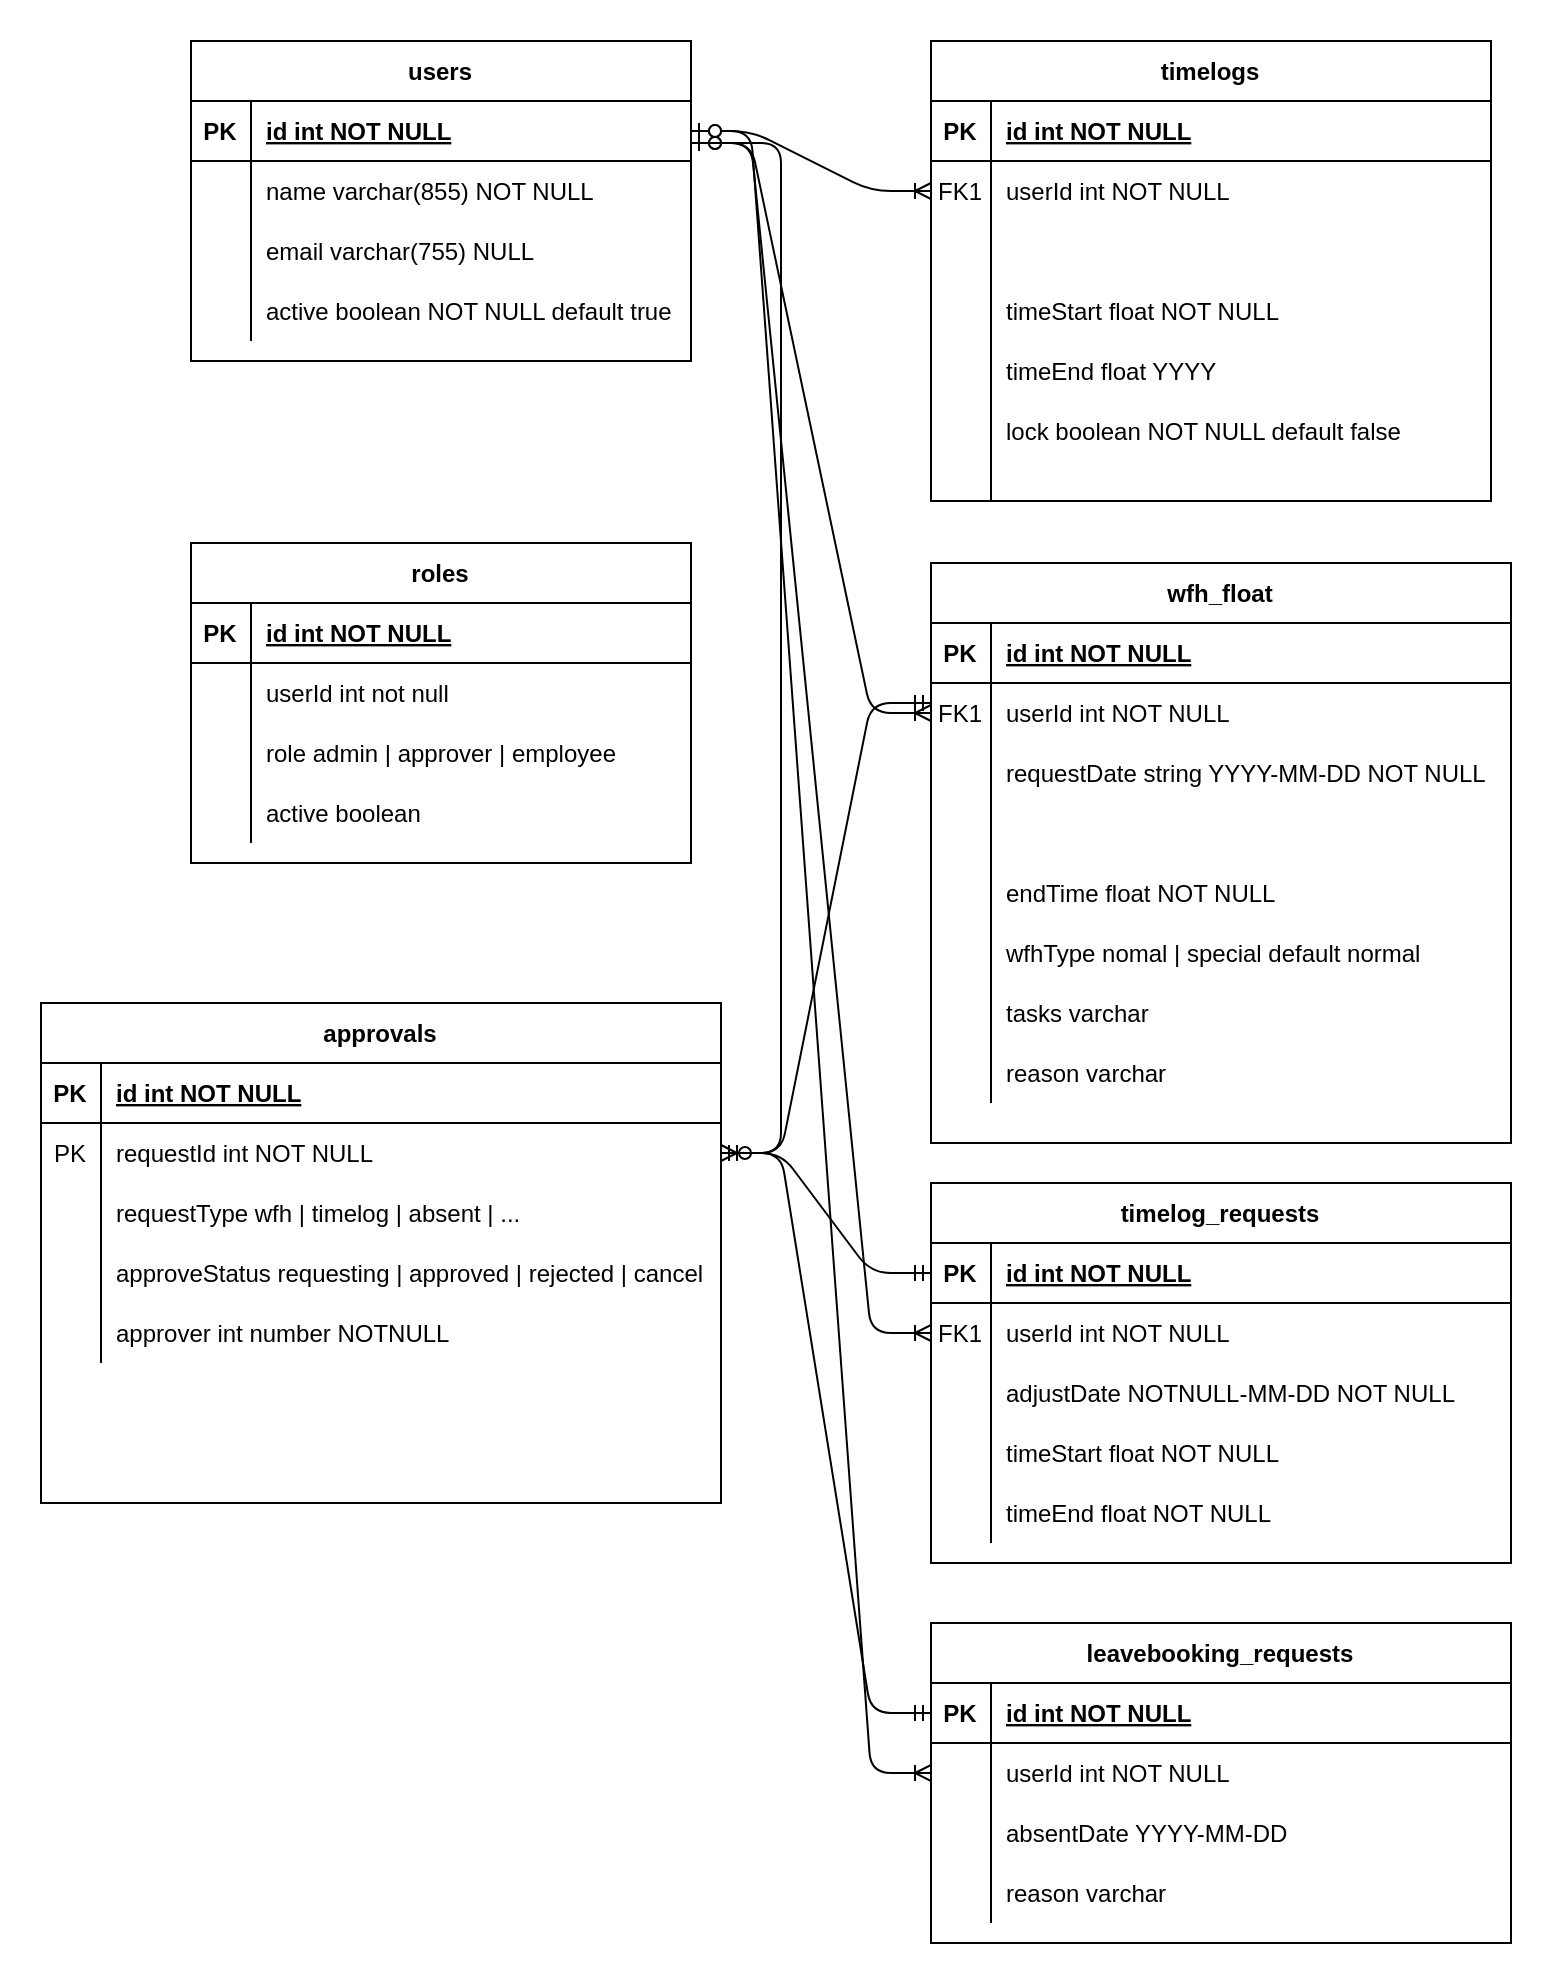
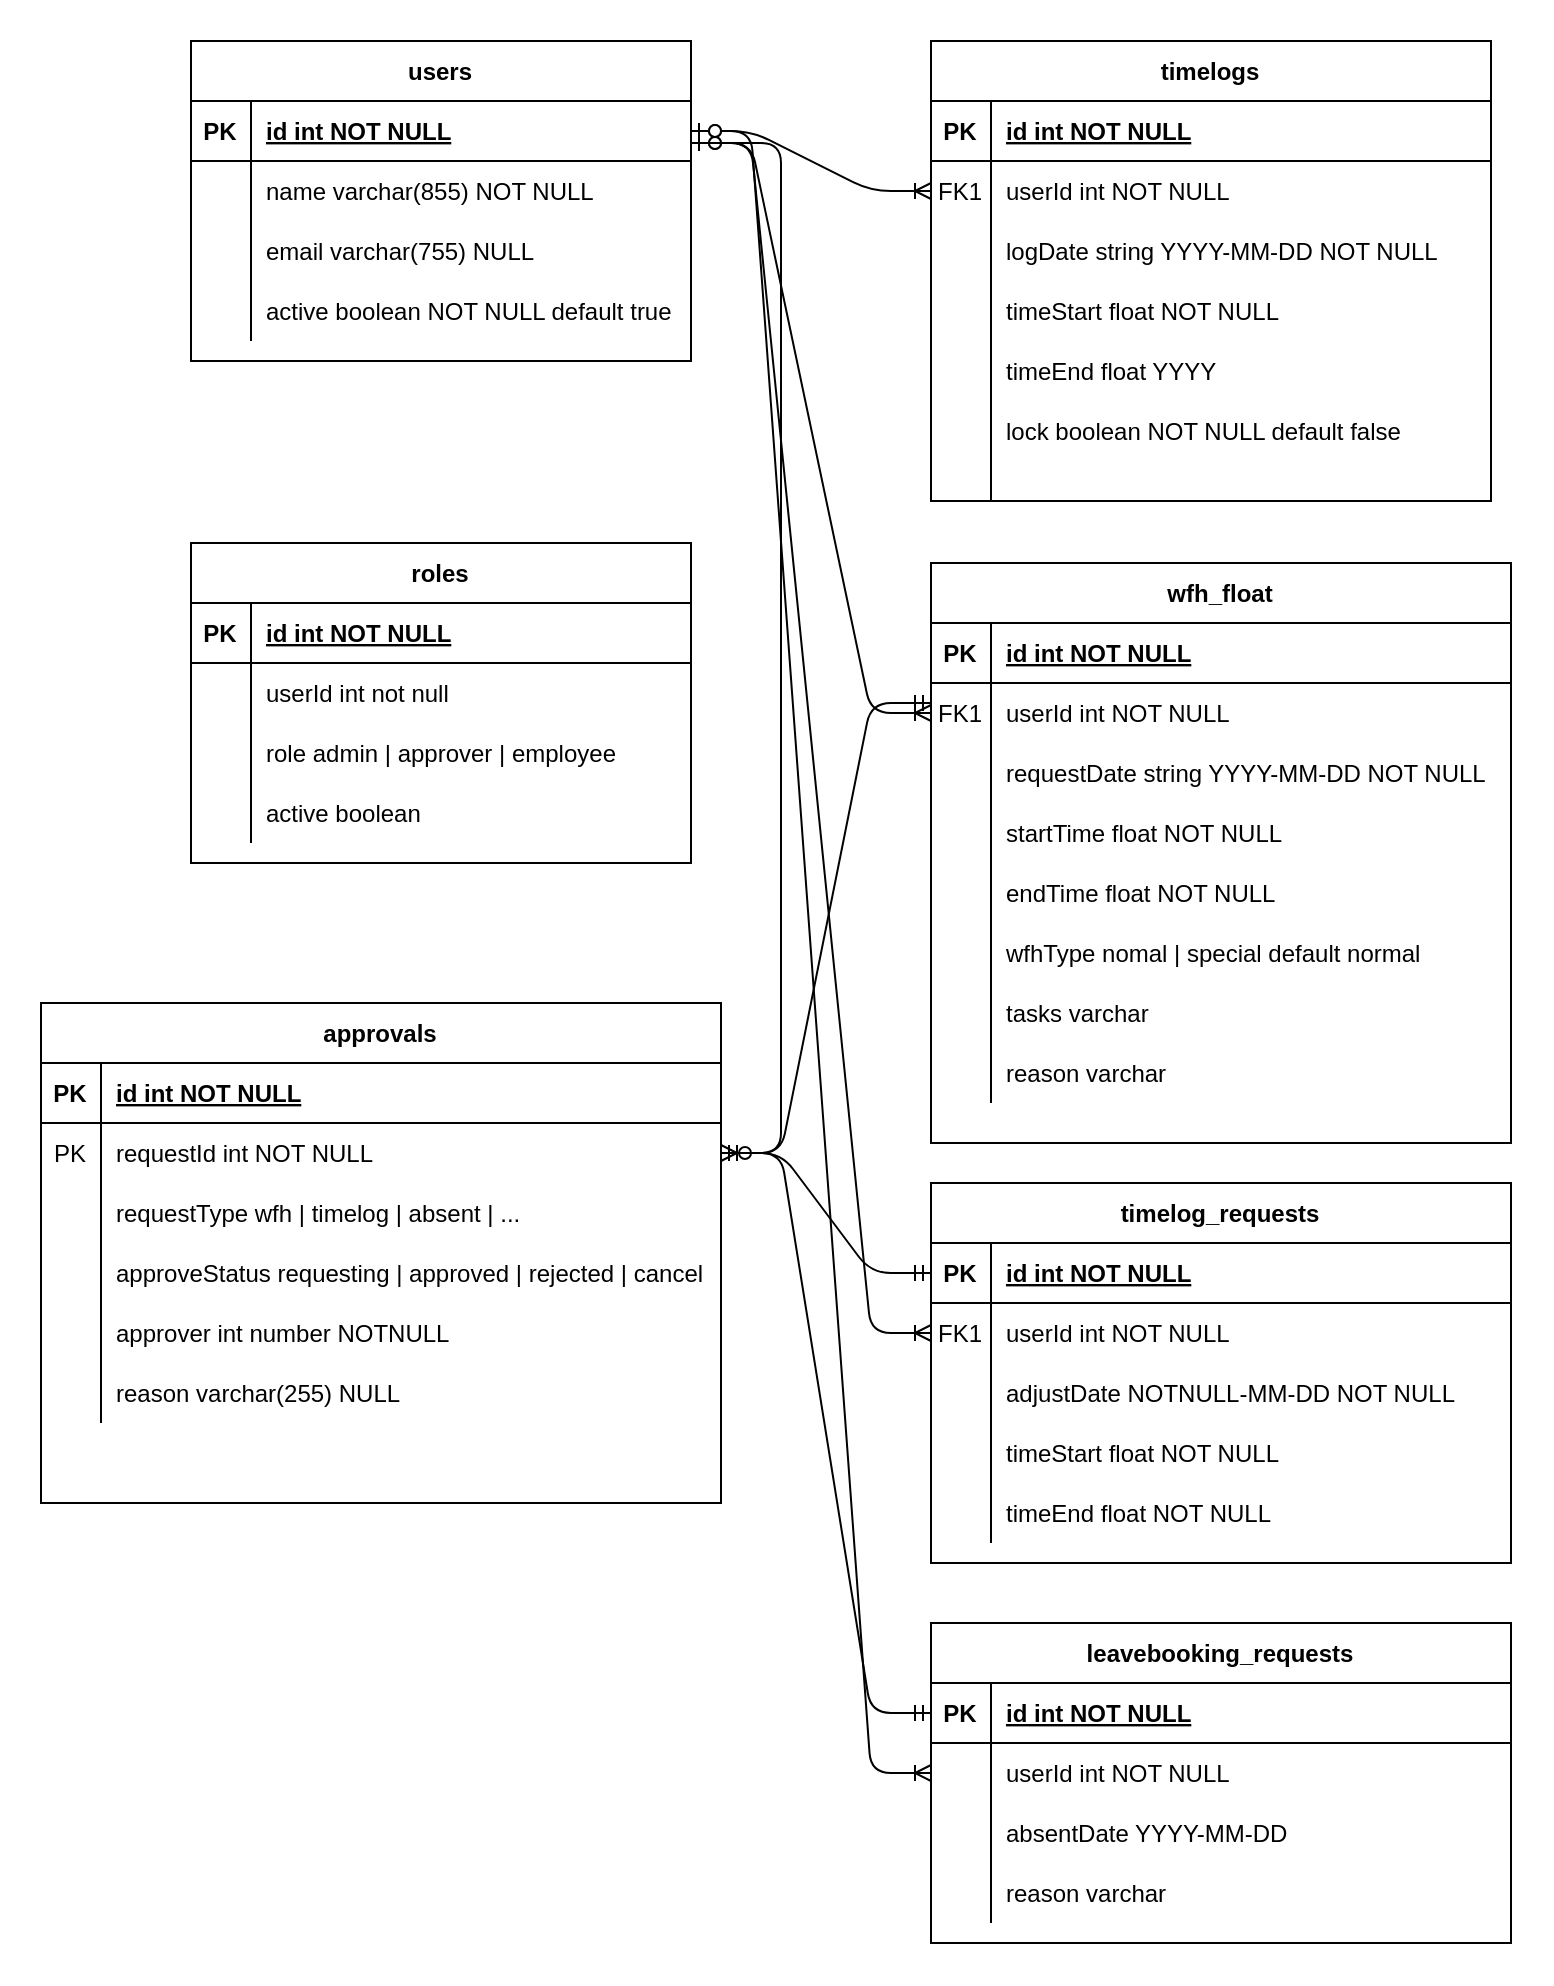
node "logDate string YYYY-MM-DD NOT NULL": added
node "startTime float NOT NULL": added
node "reason varchar(255) NULL": added
